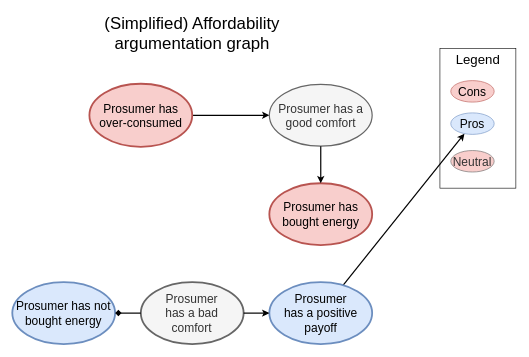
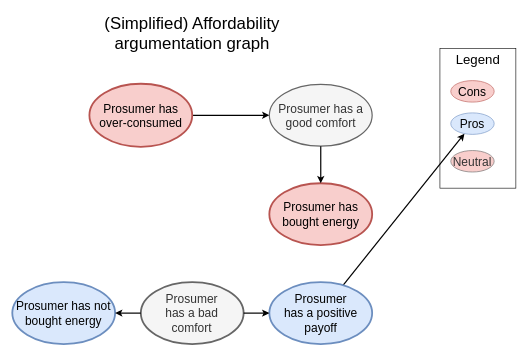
edge "Prosumer has a bad comfort" -> "Prosumer has not bought energy": arrowhead diamond -> classic
